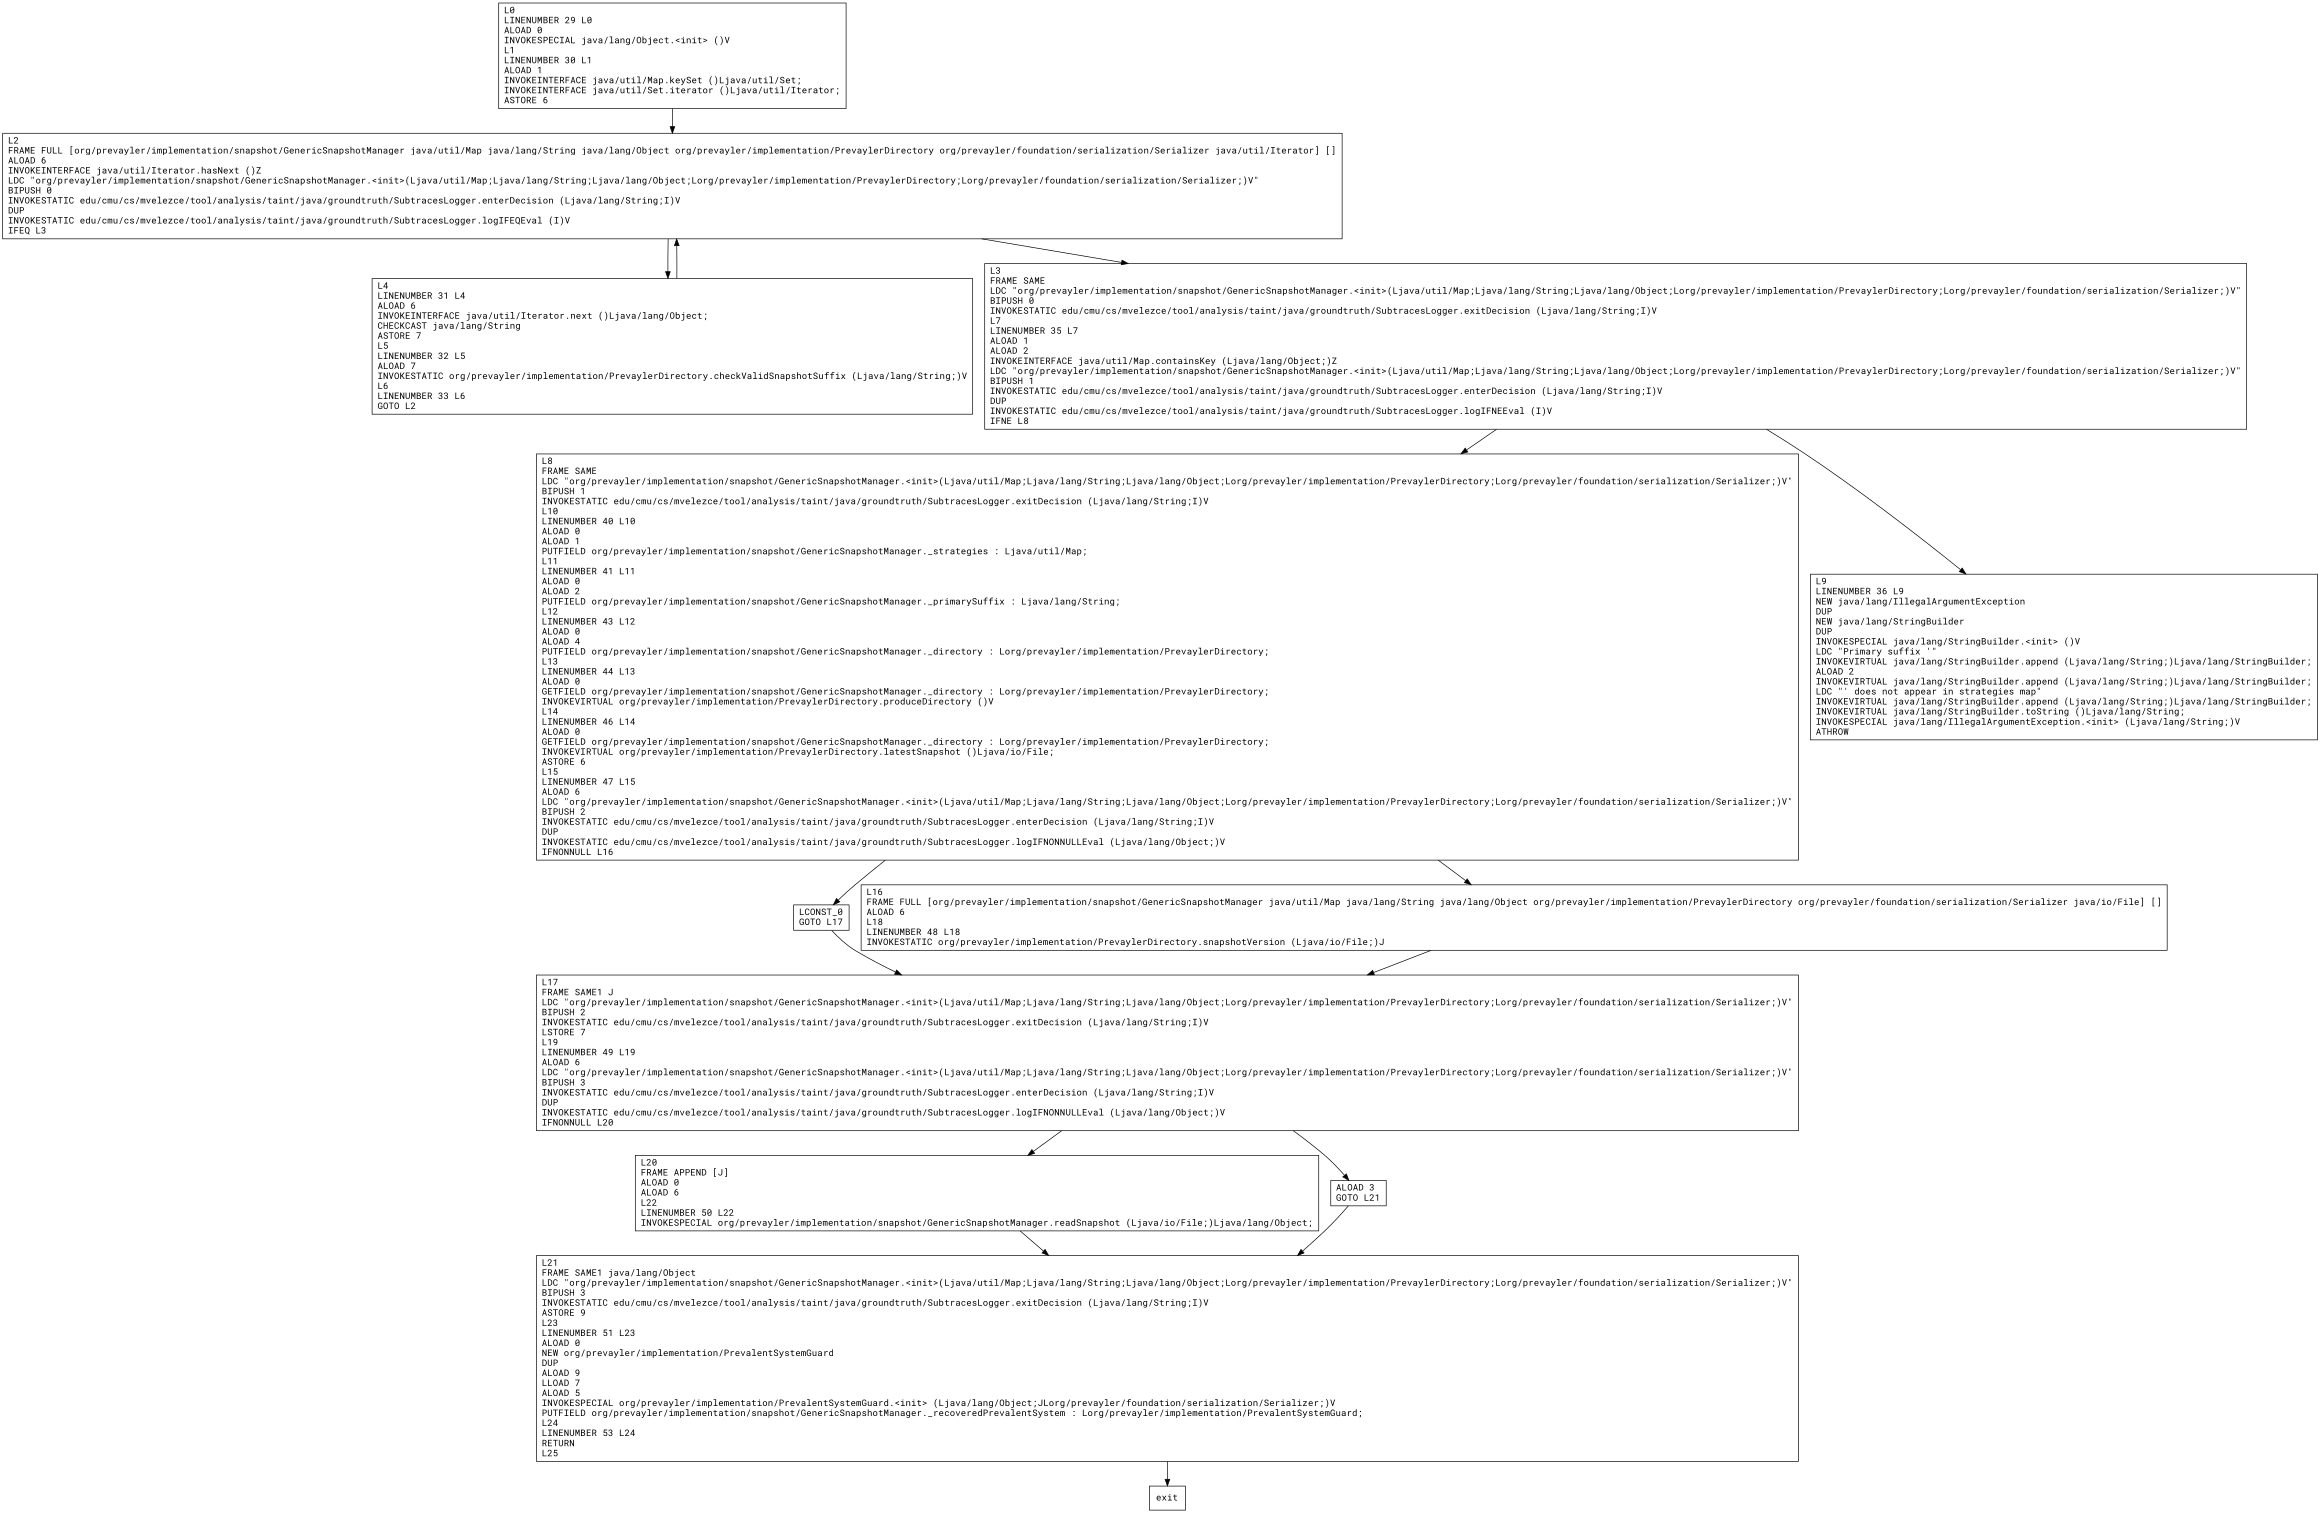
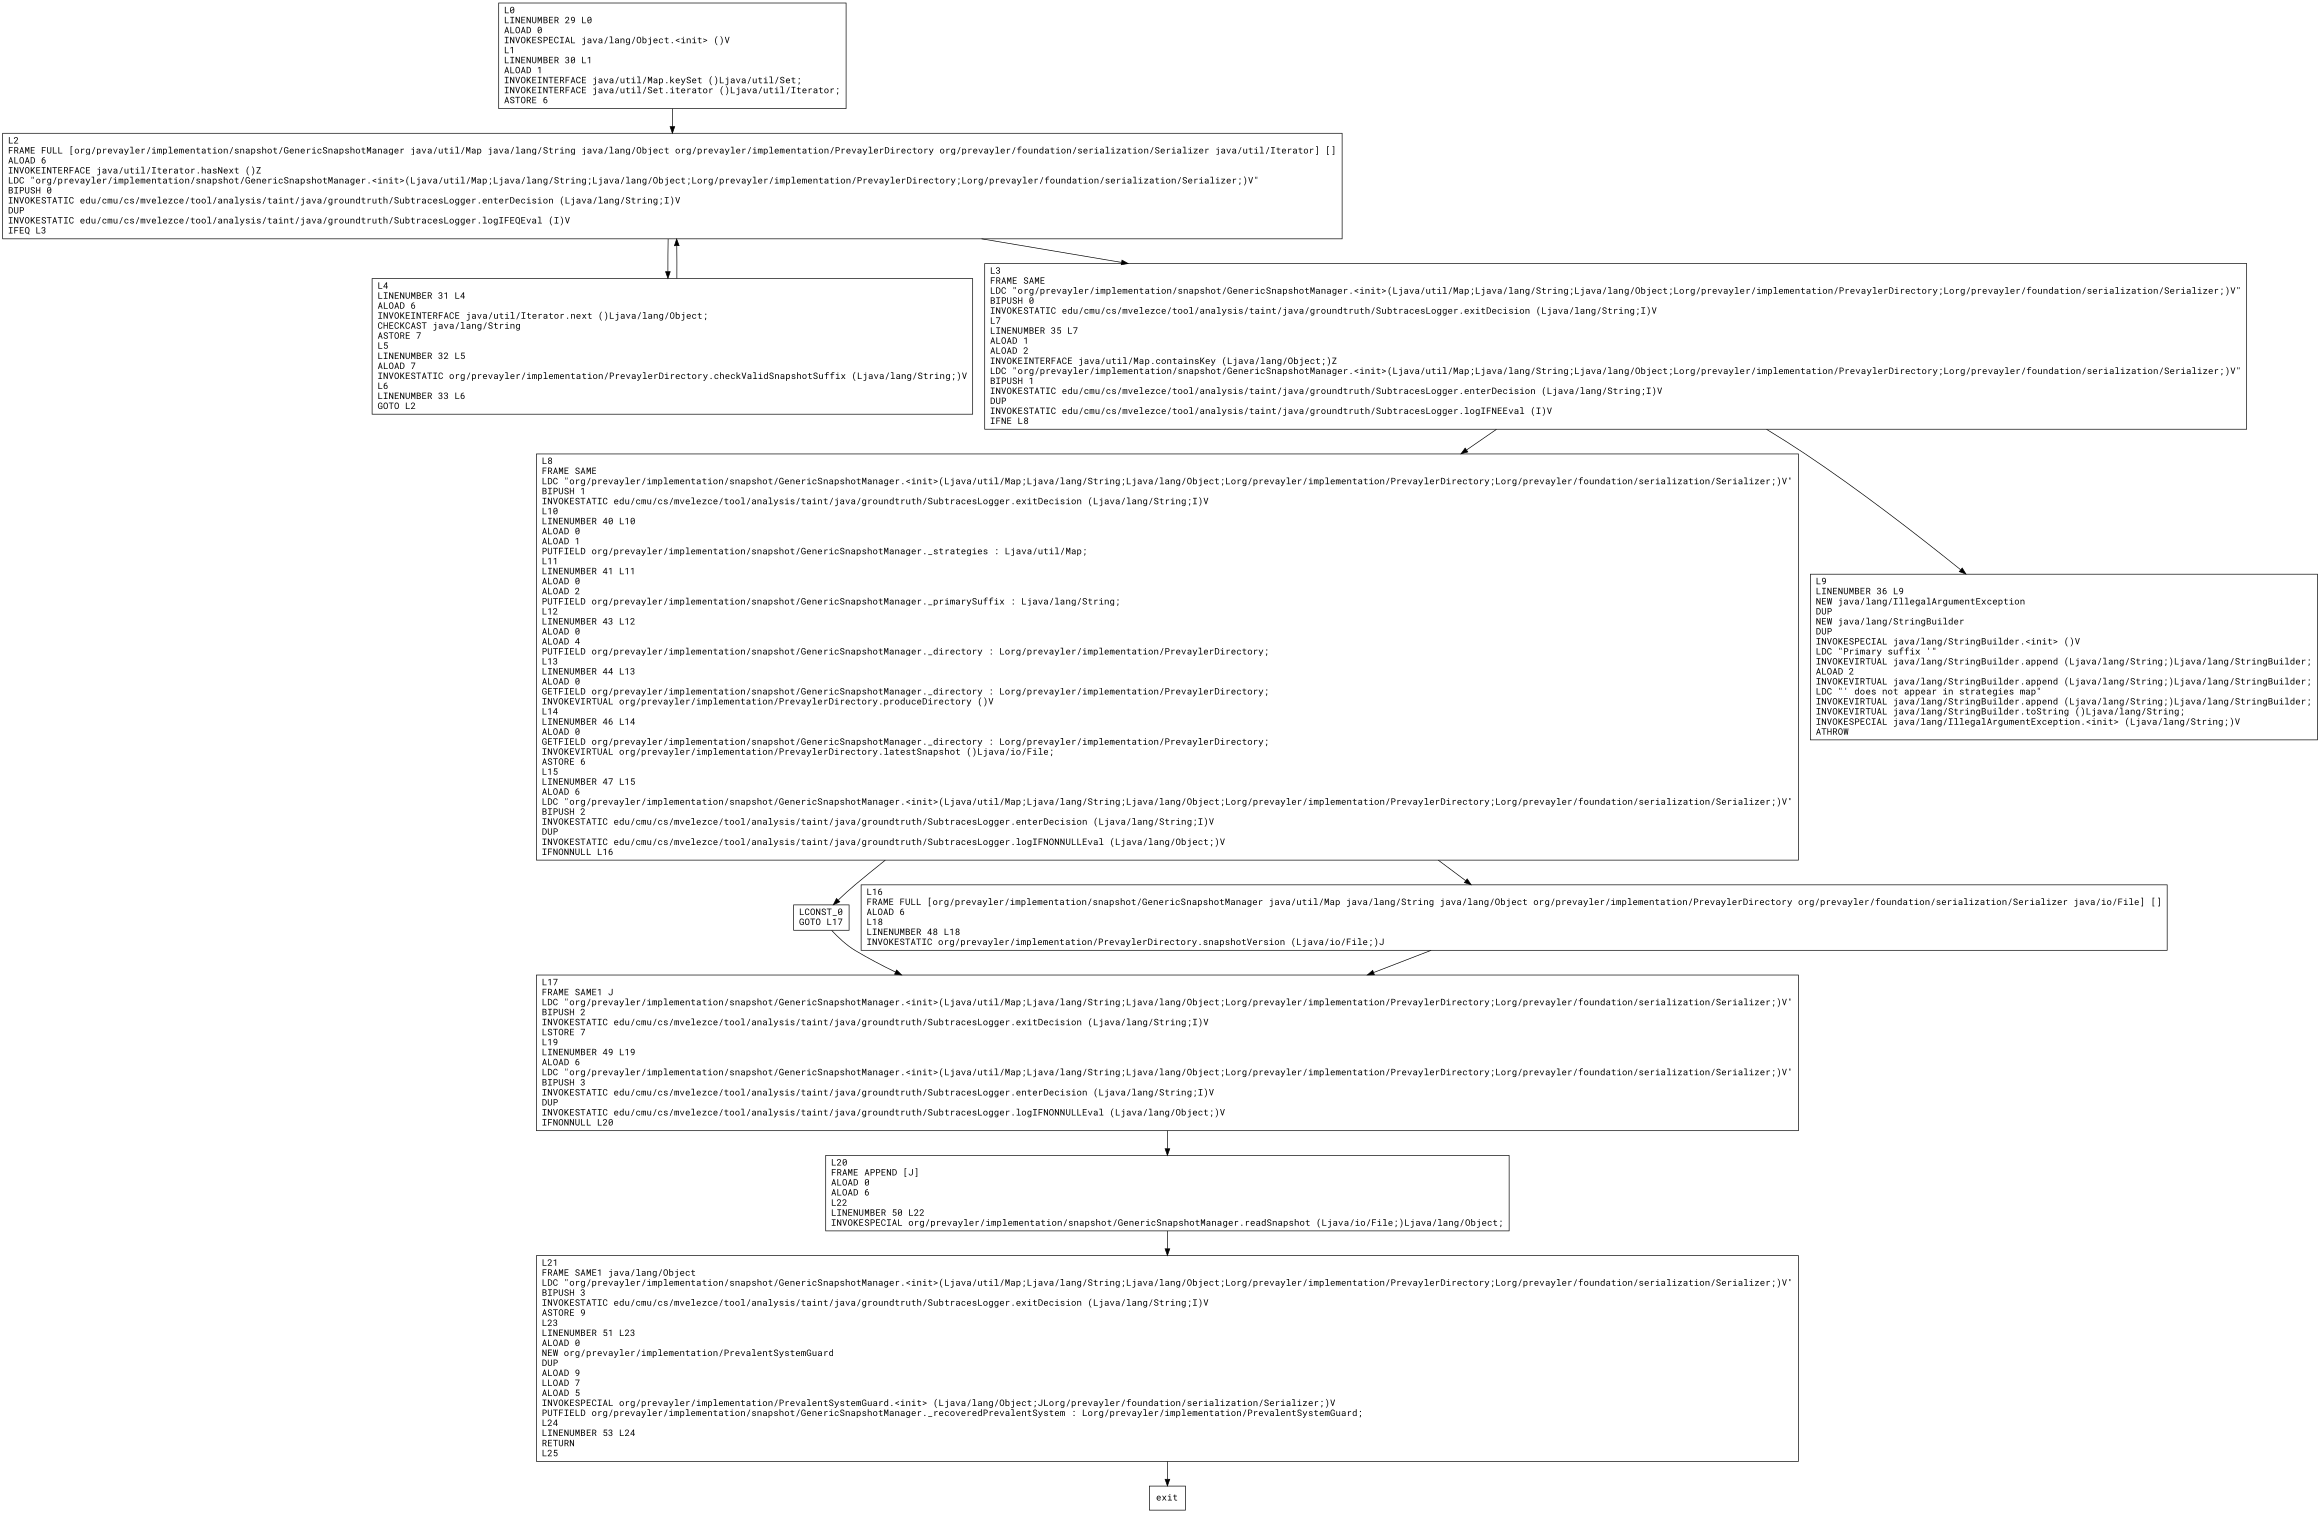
node "ALOAD 3 GOTO L21": removed
